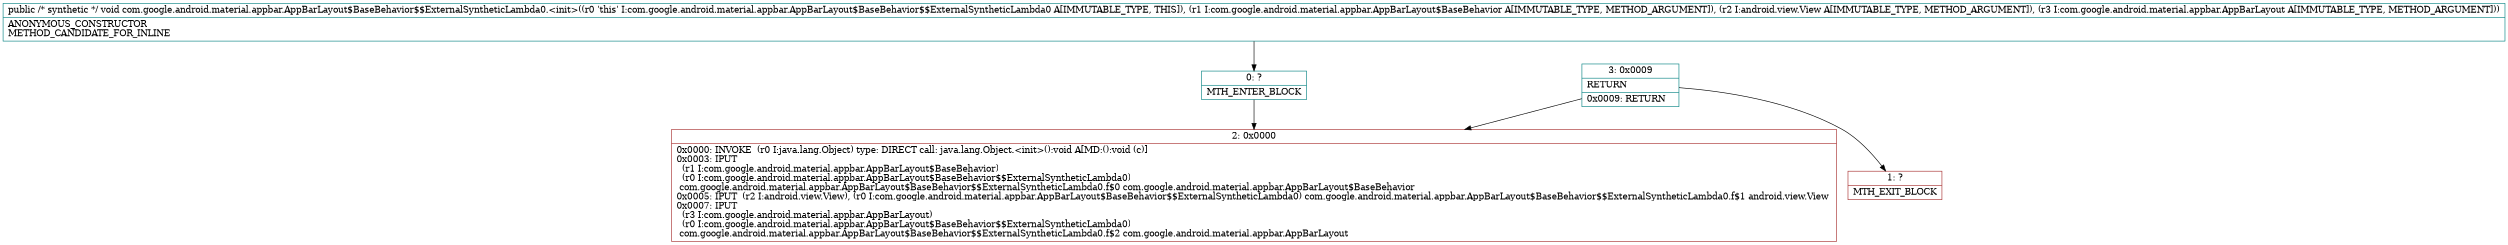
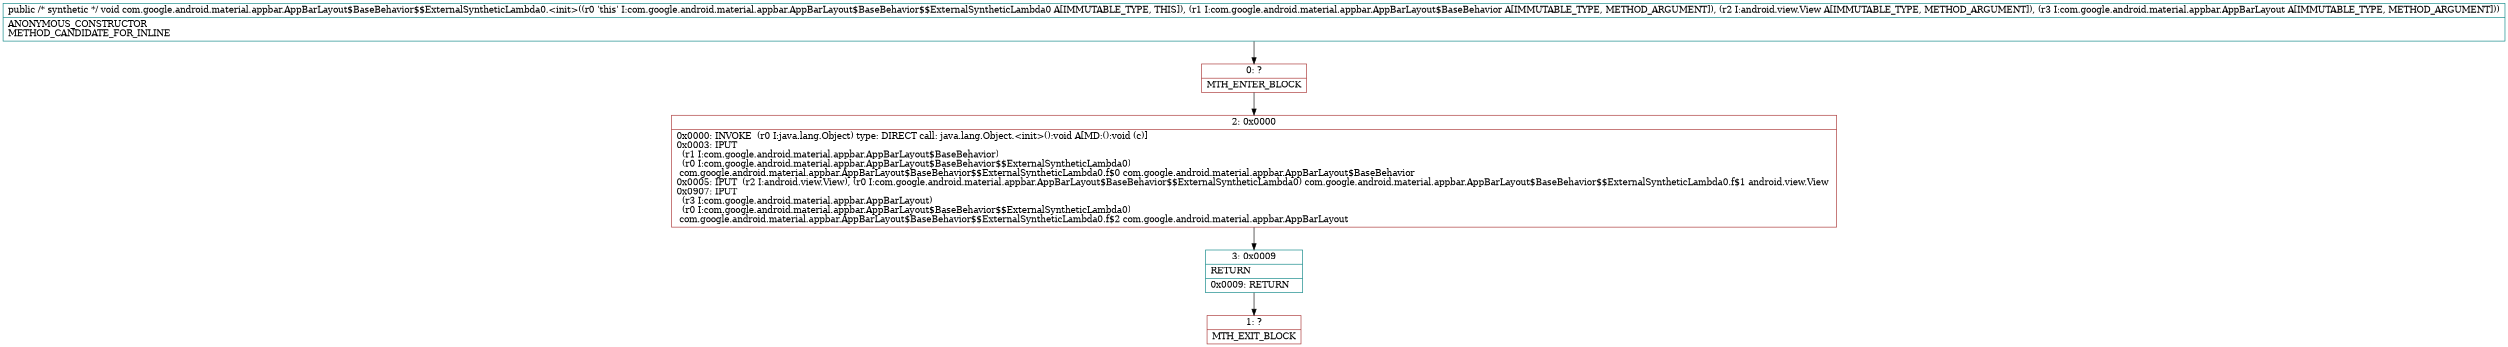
node "0: ?": color teal -> brown
edge "3: 0x0009" -> "2: 0x0000": reversed
node "2: 0x0000": text "0x0007: IPUT" -> "0x0907: IPUT"
